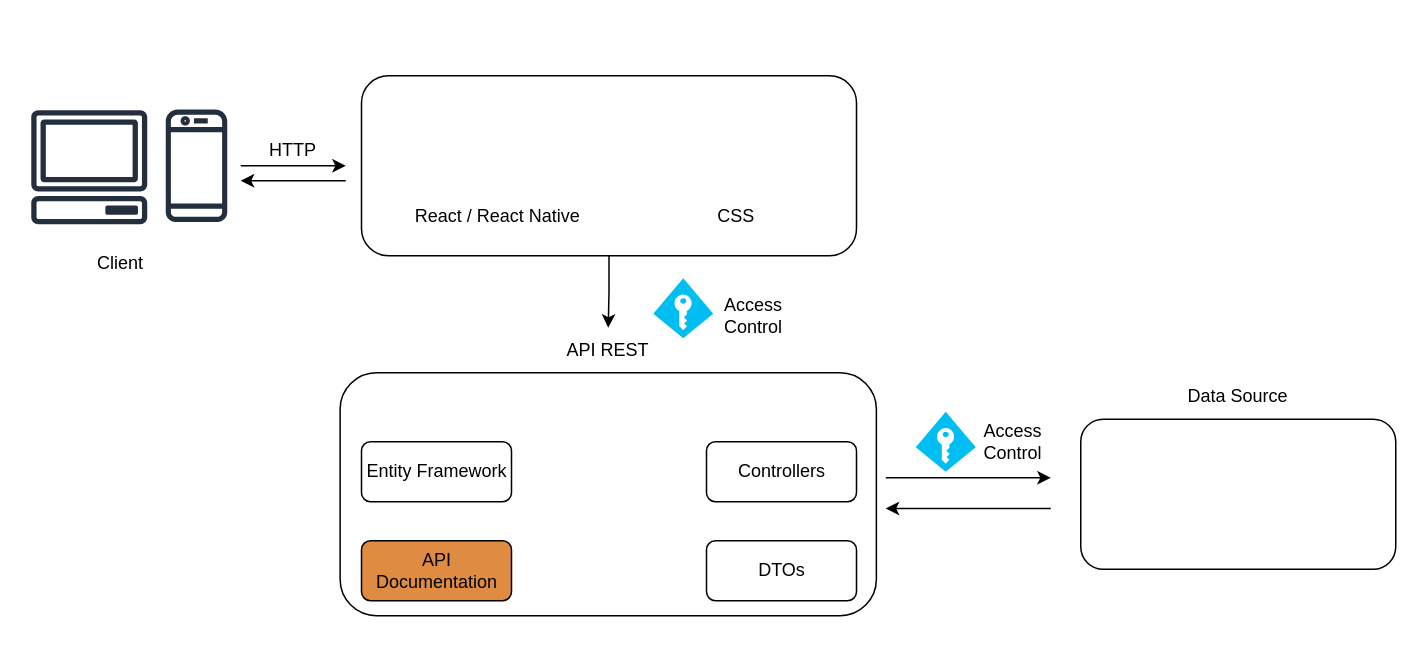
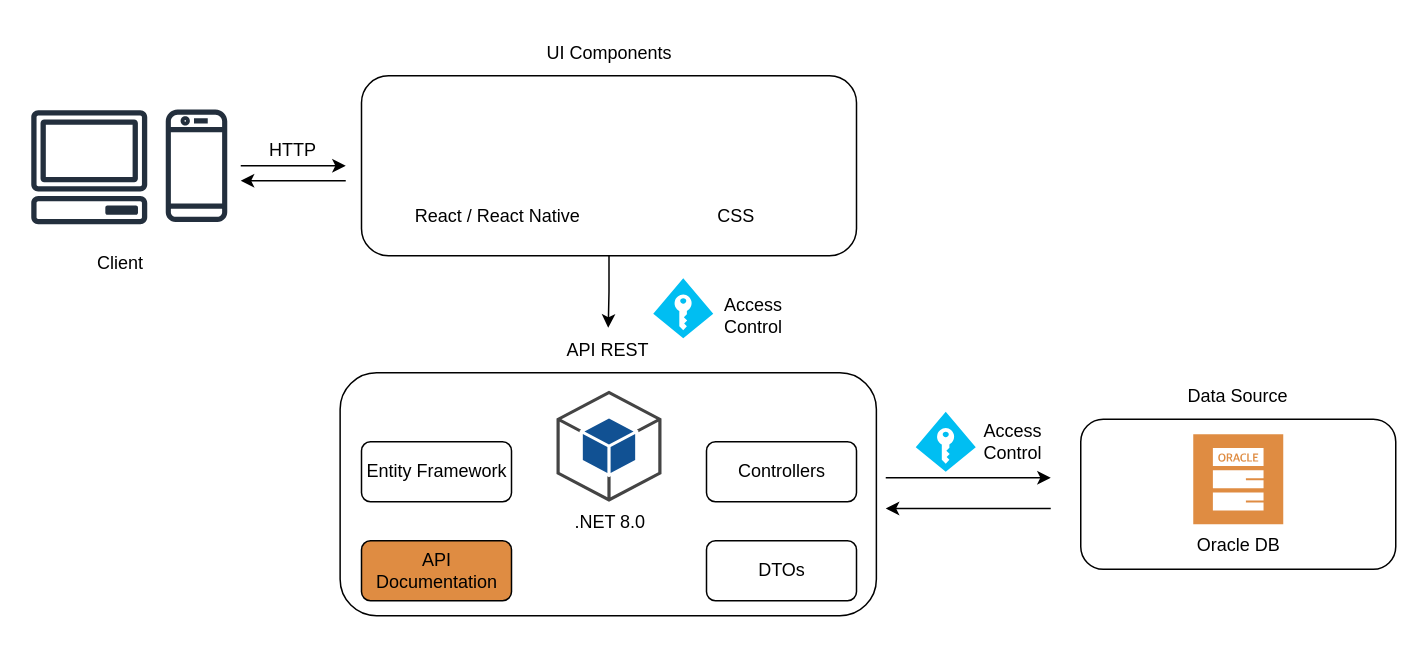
node "UI Components": added
node ".NET 8.0": added
node "Oracle DB": added
